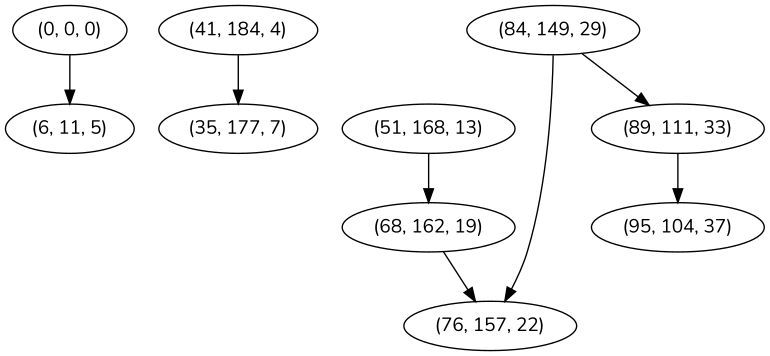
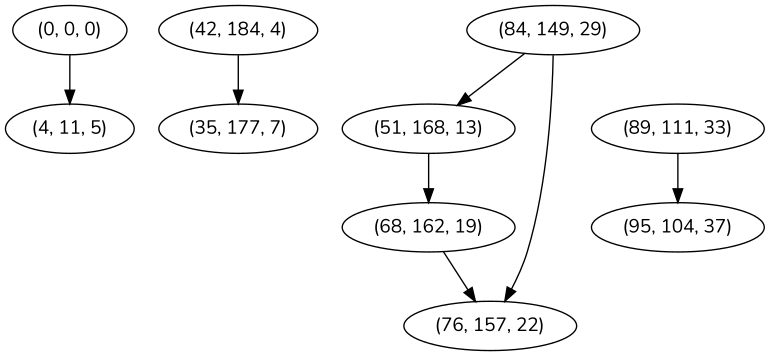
node "(41, 184, 4)": label "(41, 184, 4)" -> "(42, 184, 4)"
edge "(84, 149, 29)" -> "(89, 111, 33)": now "(84, 149, 29)" -> "(51, 168, 13)"
node "(6, 11, 5)": label "(6, 11, 5)" -> "(4, 11, 5)"
